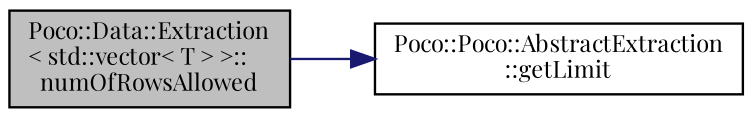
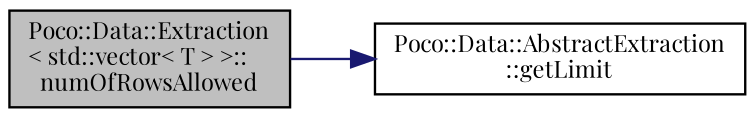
node "Poco::Poco::AbstractExtraction ::getLimit": label "Poco::Poco::AbstractExtraction ::getLimit" -> "Poco::Data::AbstractExtraction ::getLimit"
